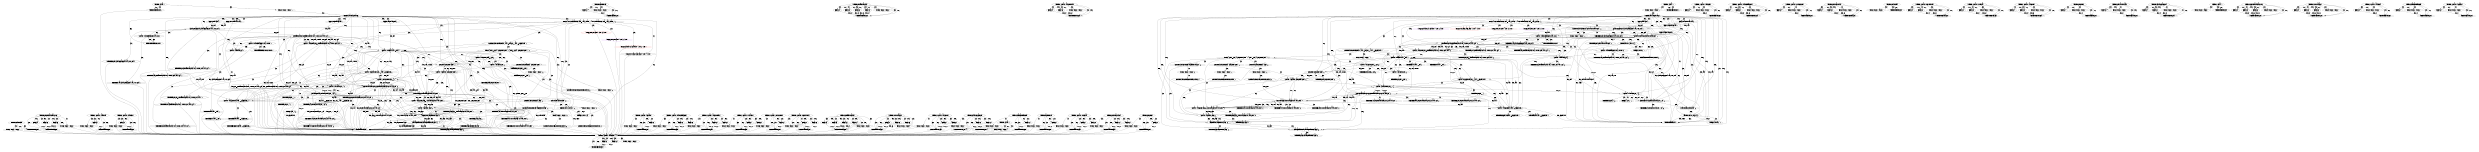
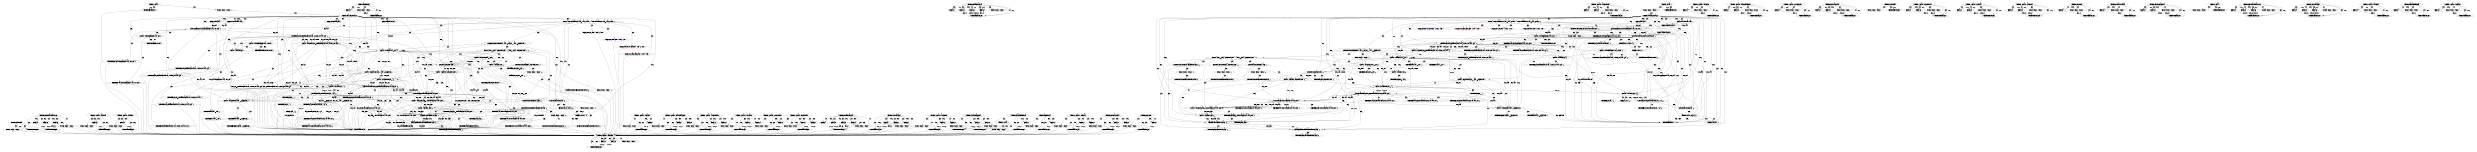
edge "(pmd_trans_unstable,pmd_trans_unstable(pmd))" -> "(IDENTIFIER,pmd,pmd_trans_unstable(pmd))": label "DDG: 0" -> "AST: "
